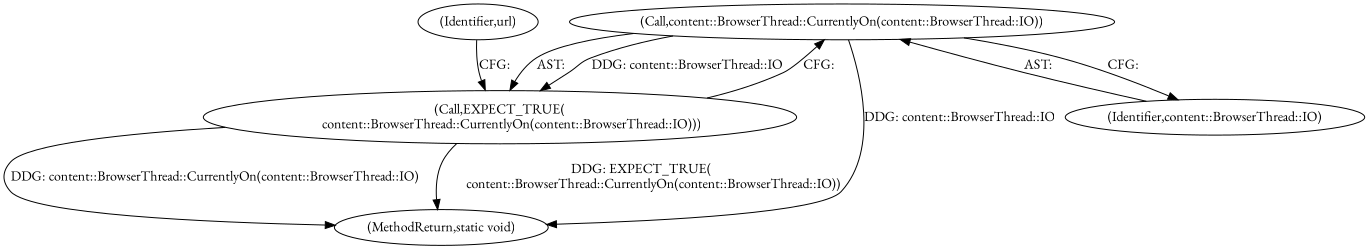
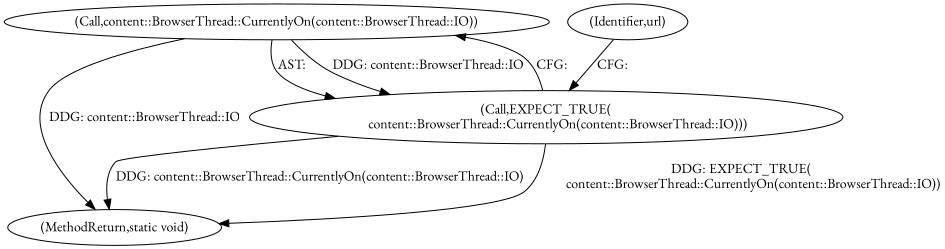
node "(Identifier,content::BrowserThread::IO)": removed
